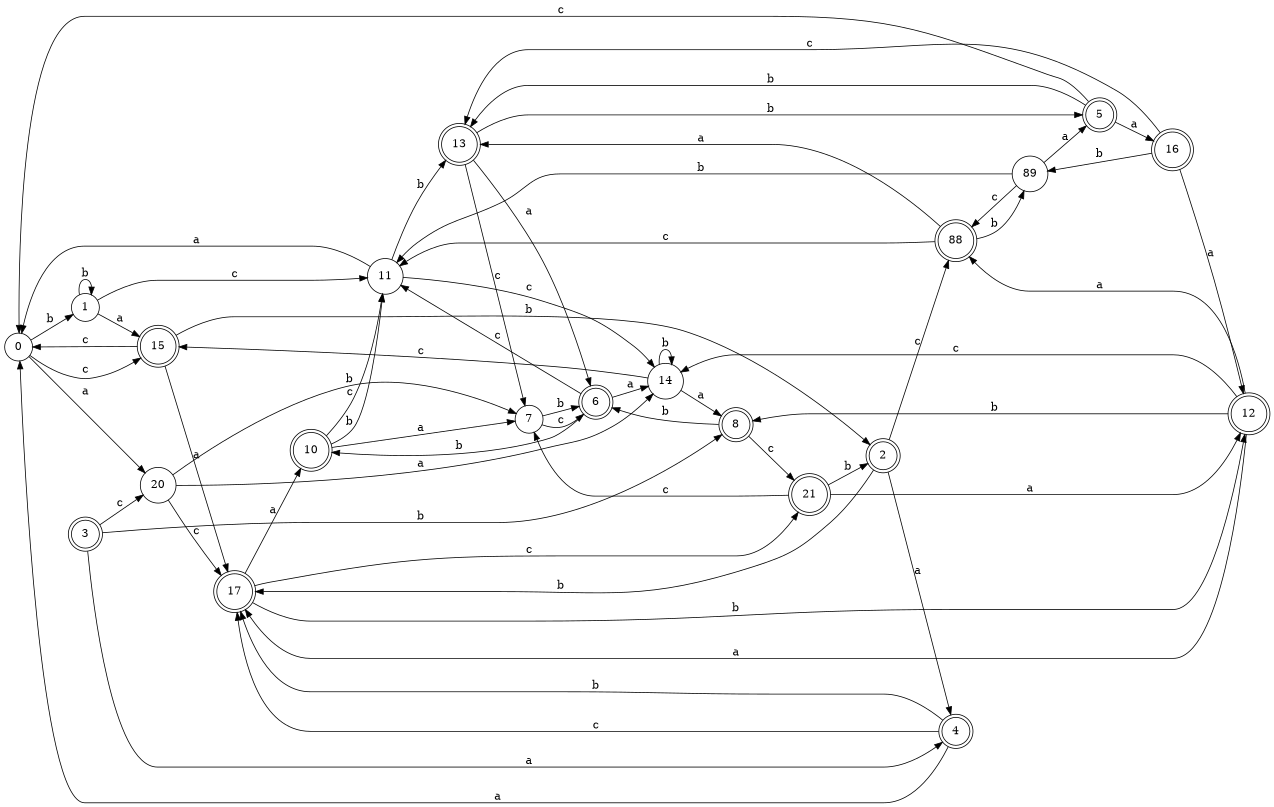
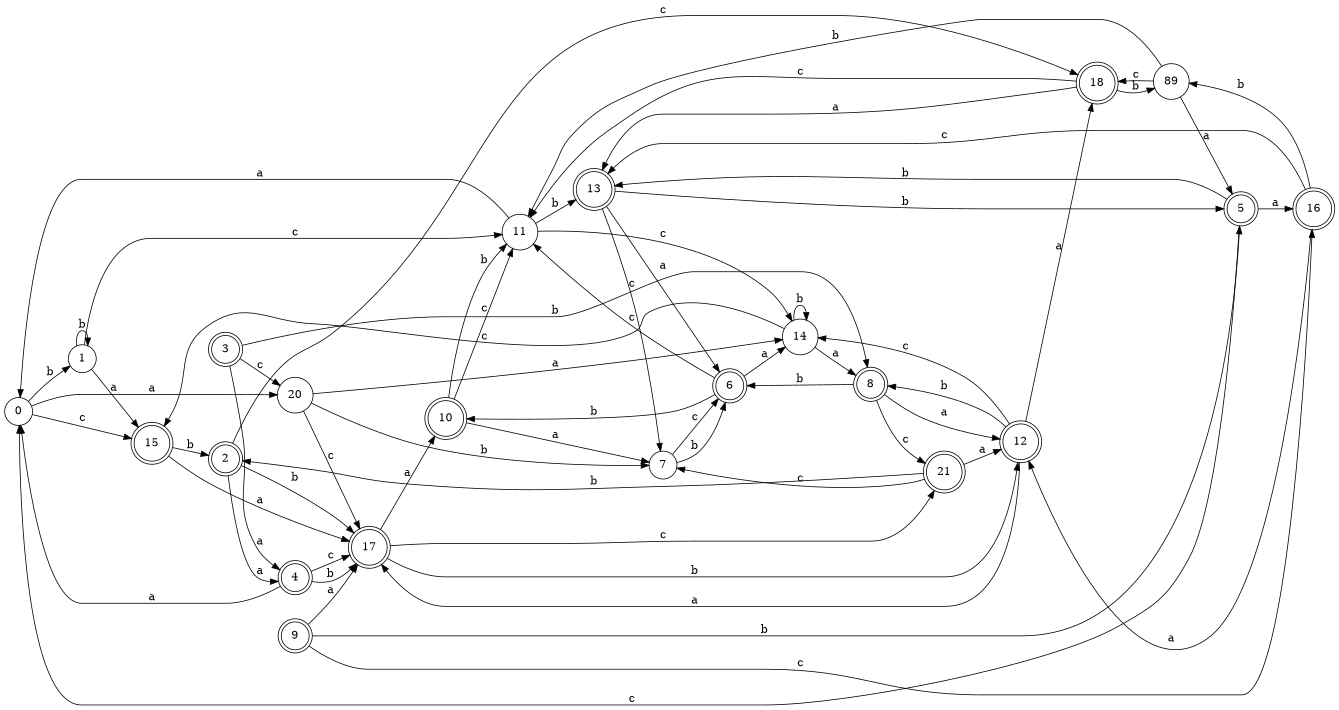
node "88": label "88" -> "18"
edge "15" -> "0": removed, label "c"
edge "8" -> "12": added, label "a"
node "9": added
